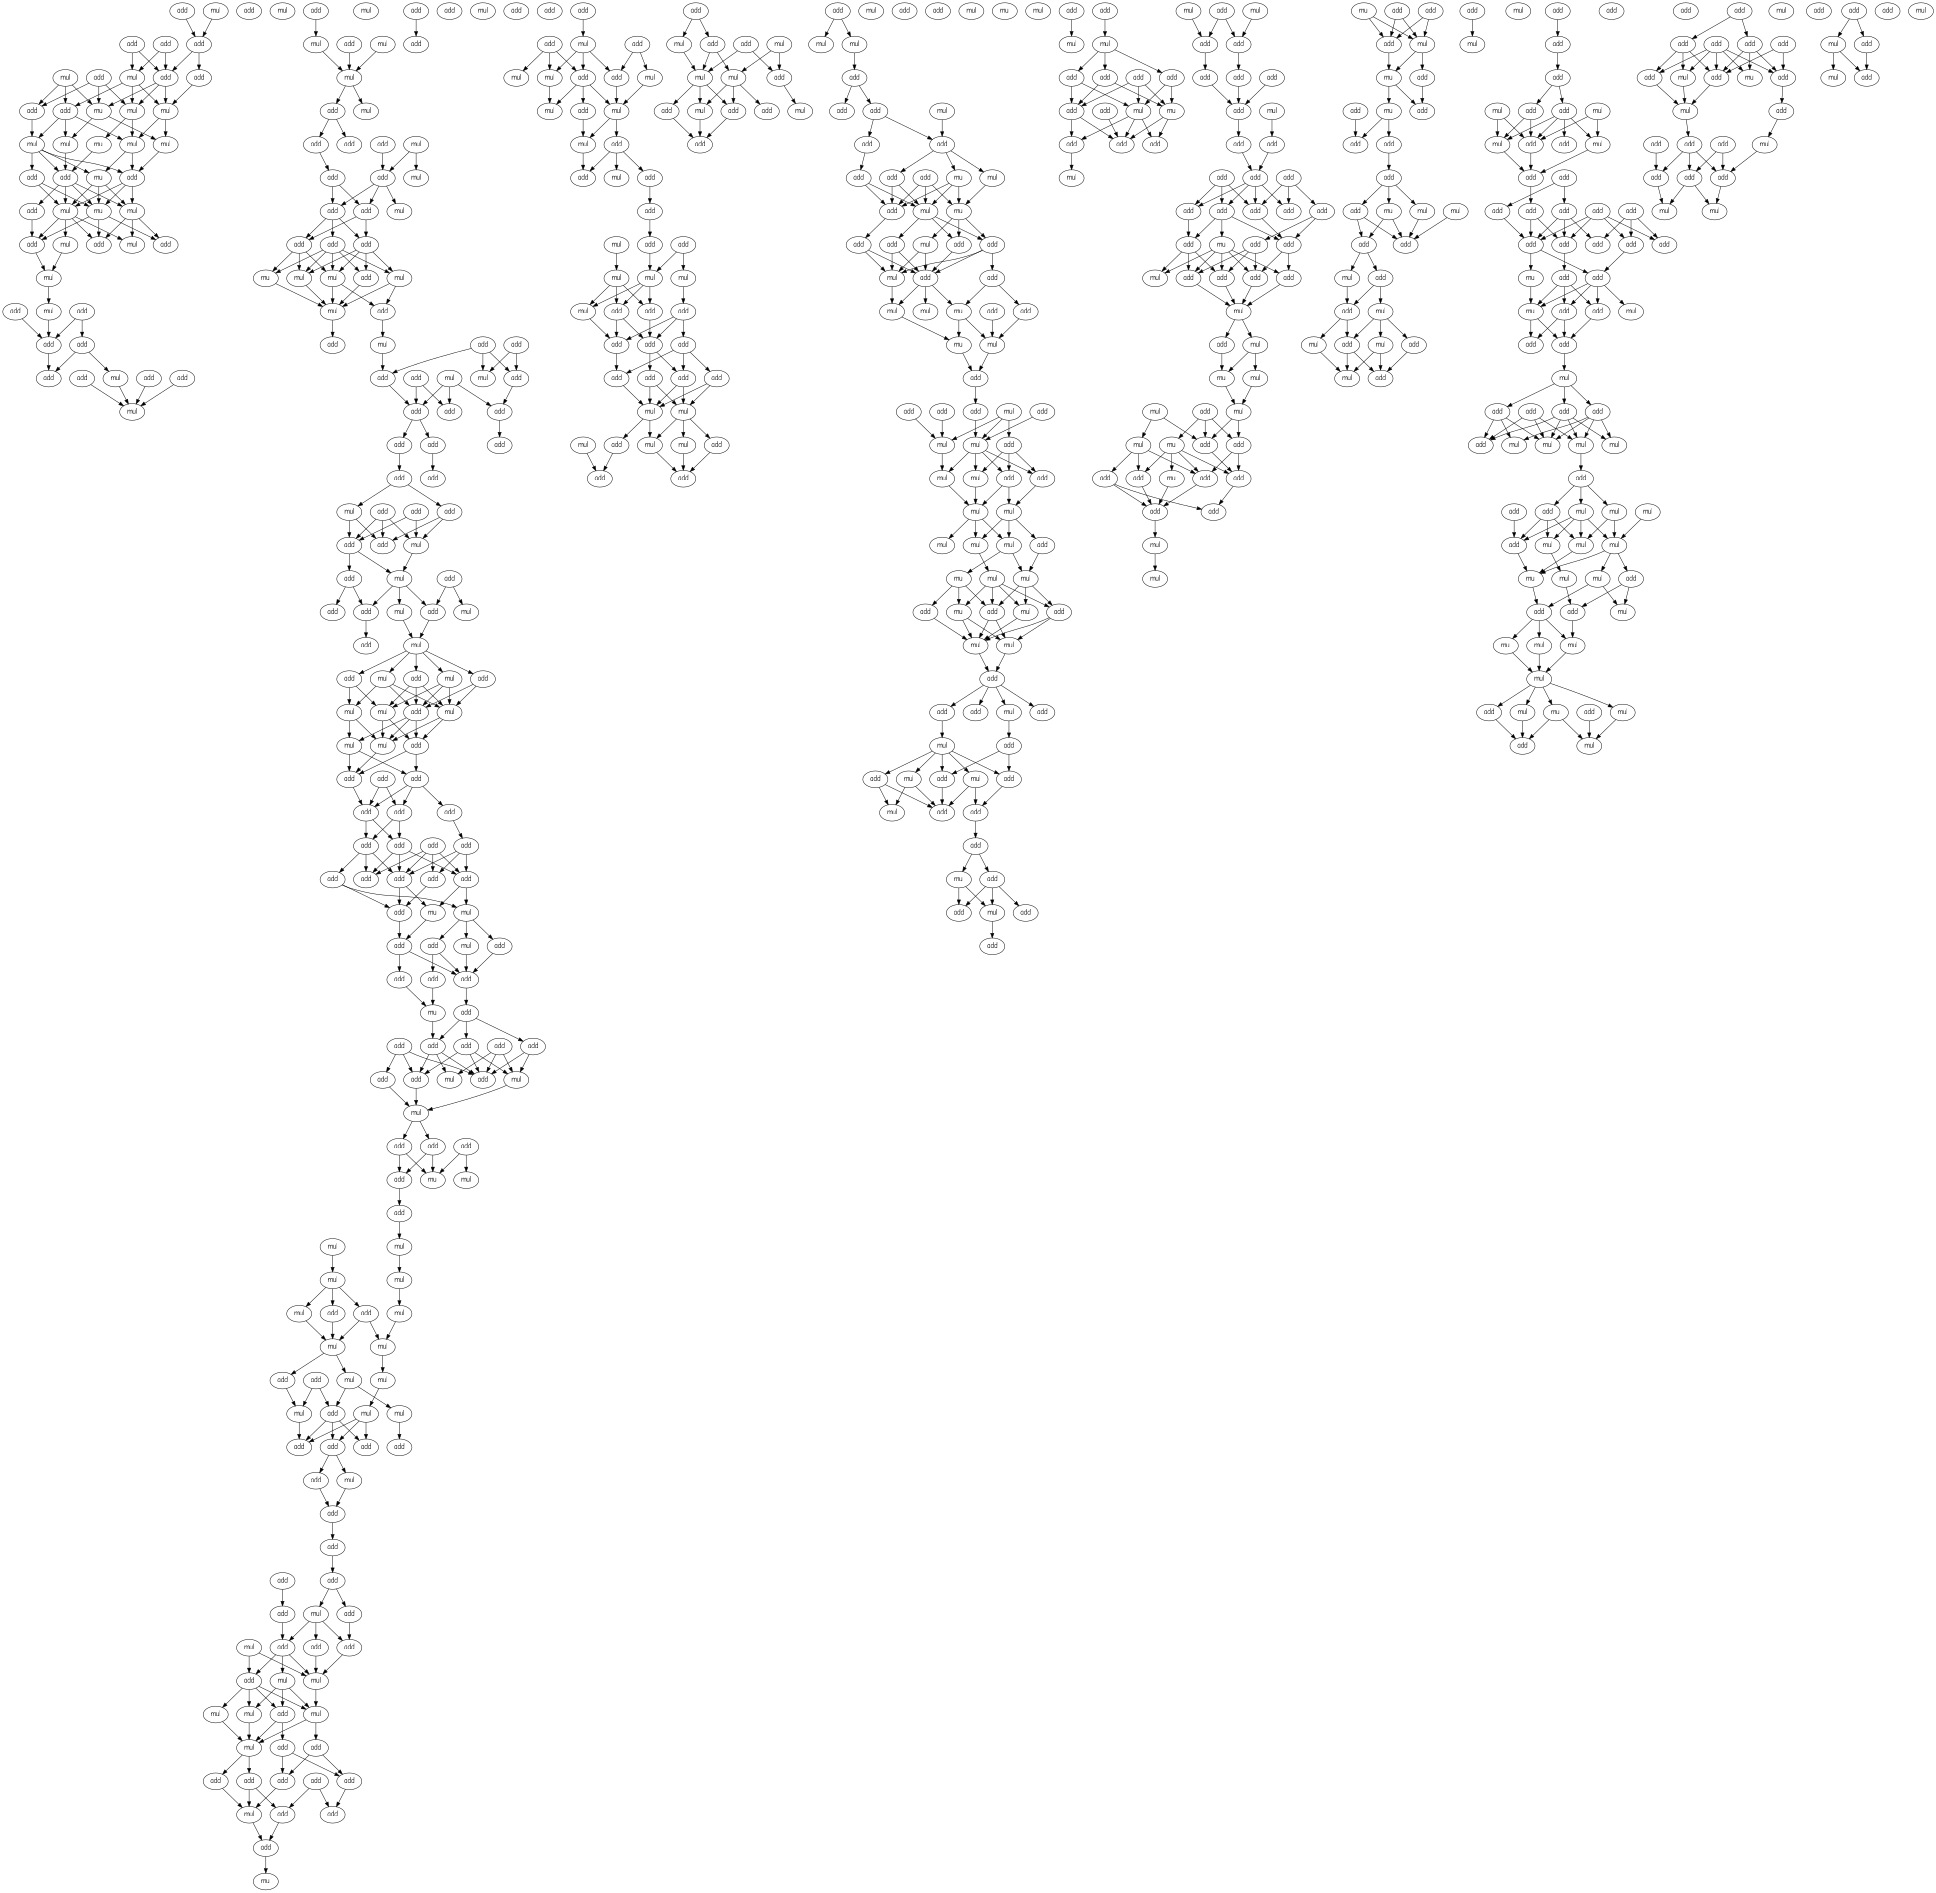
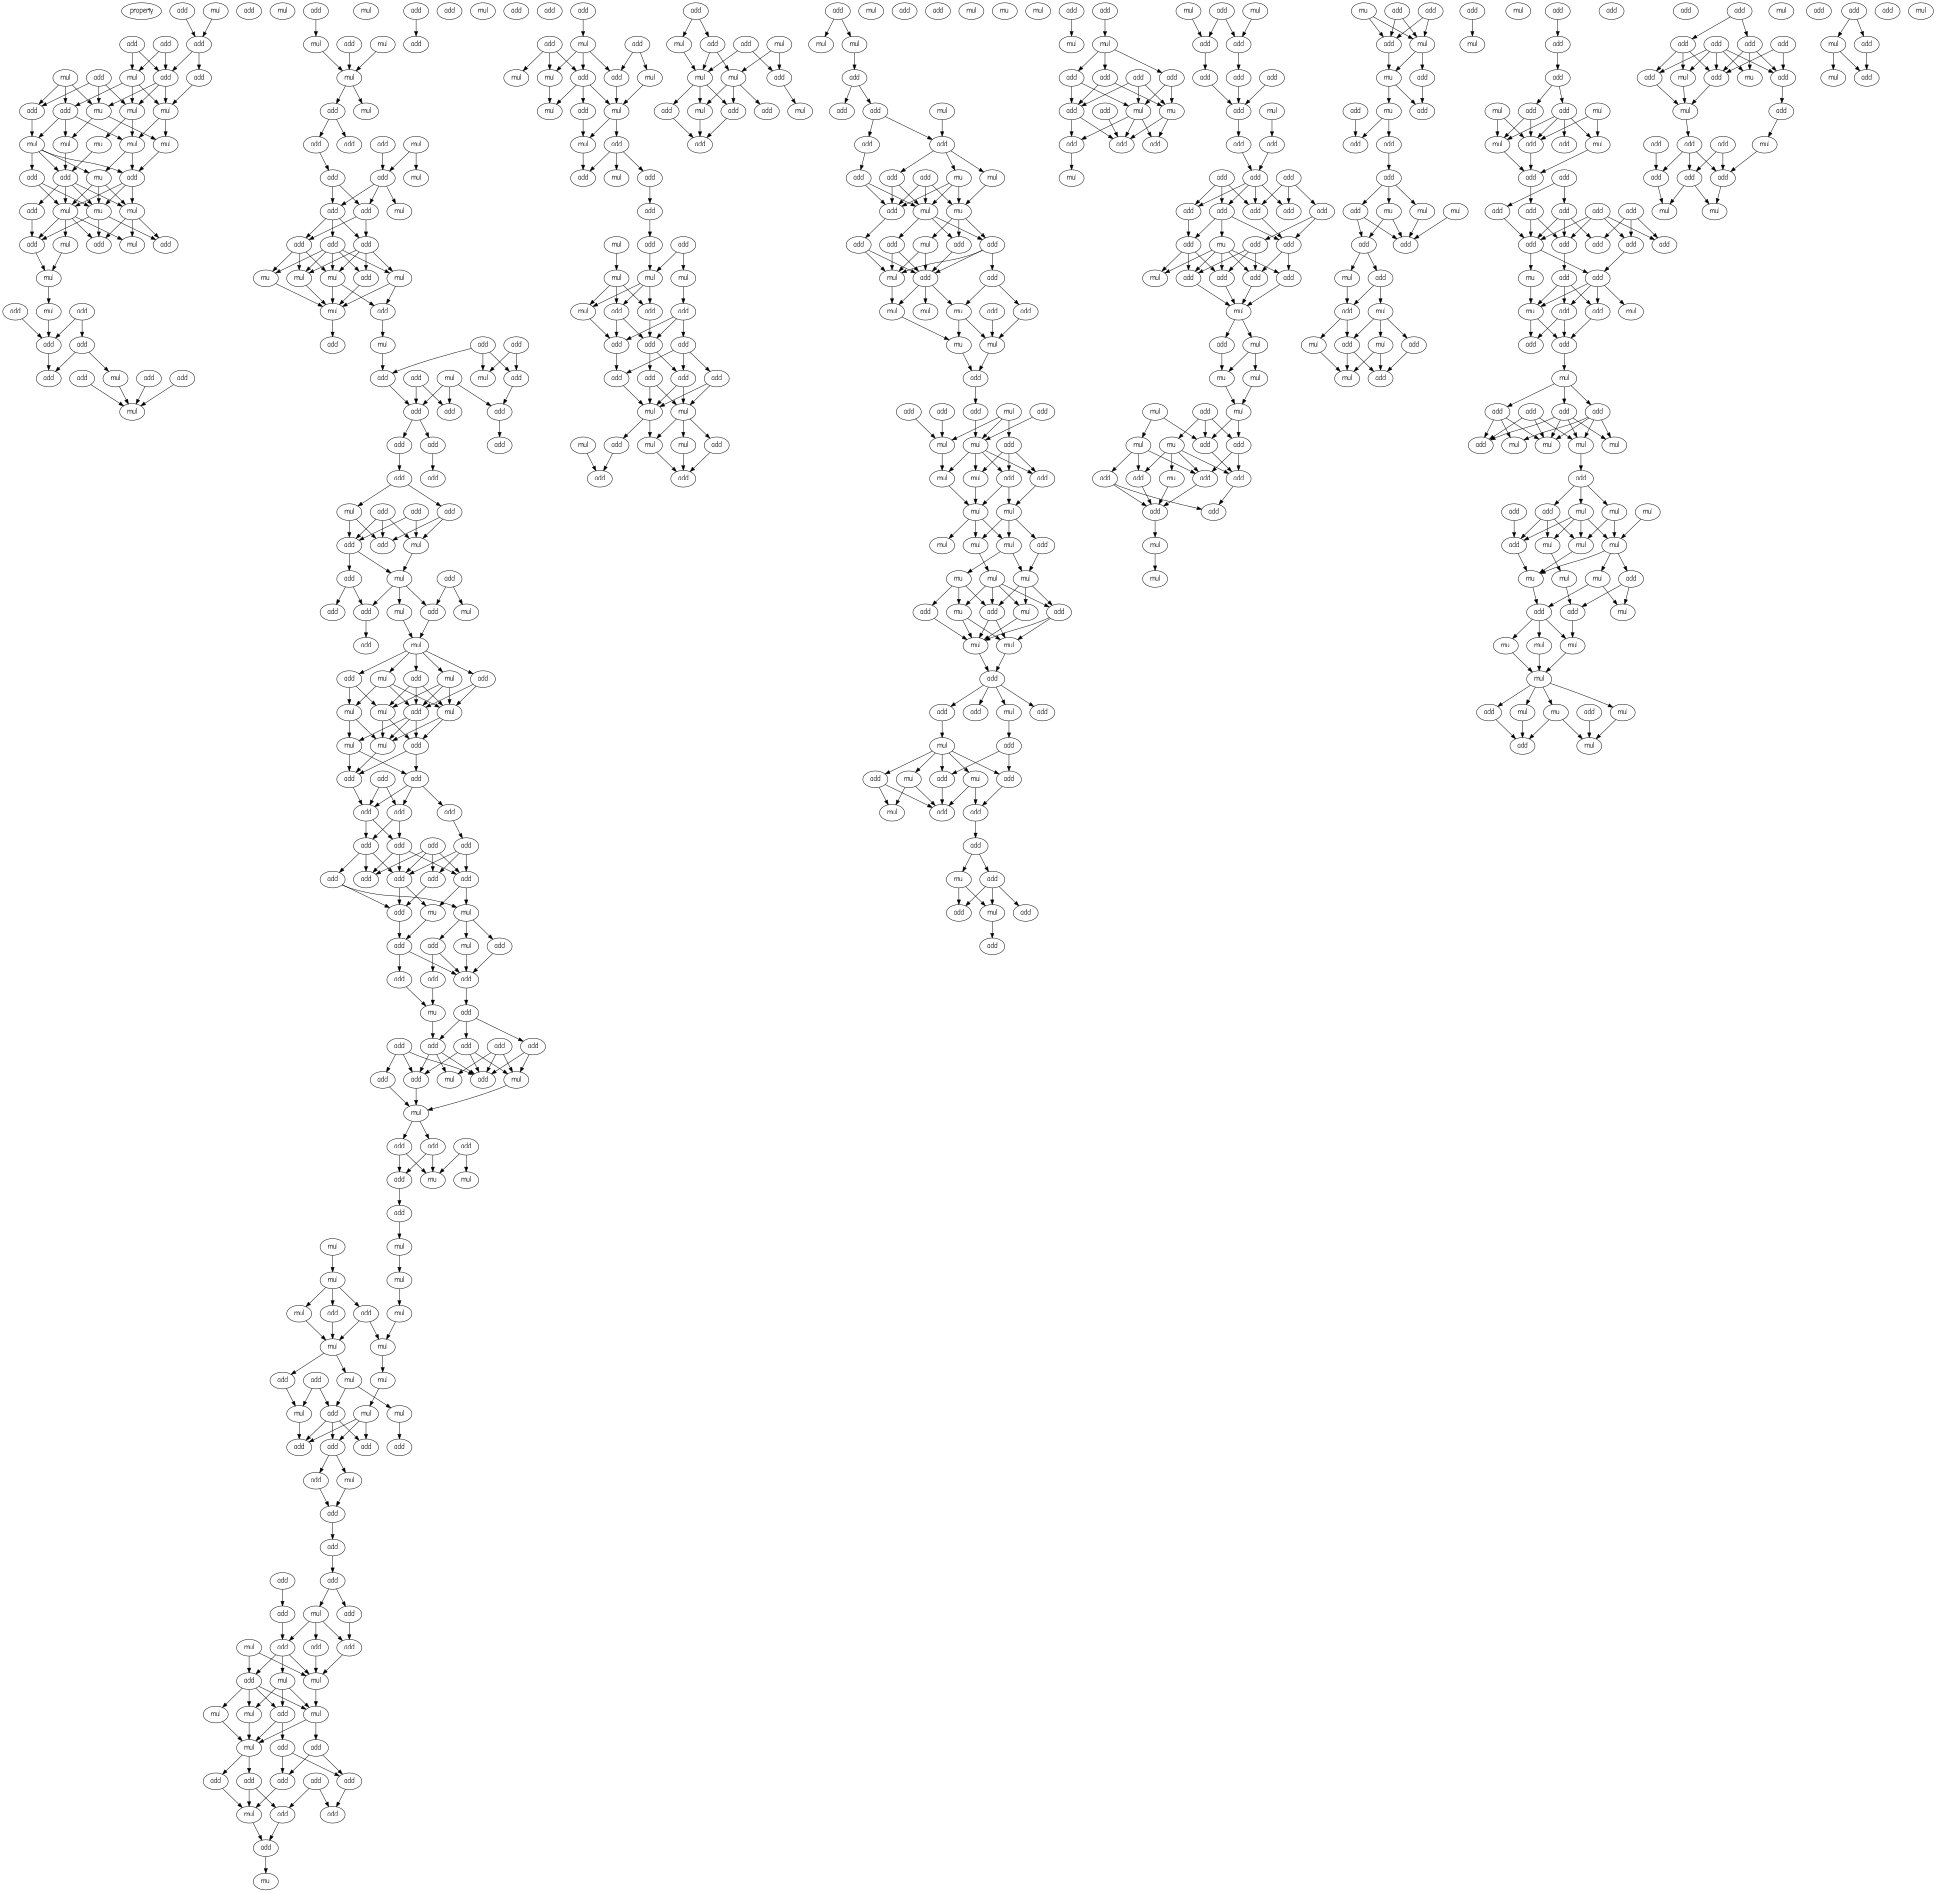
node "property": added
